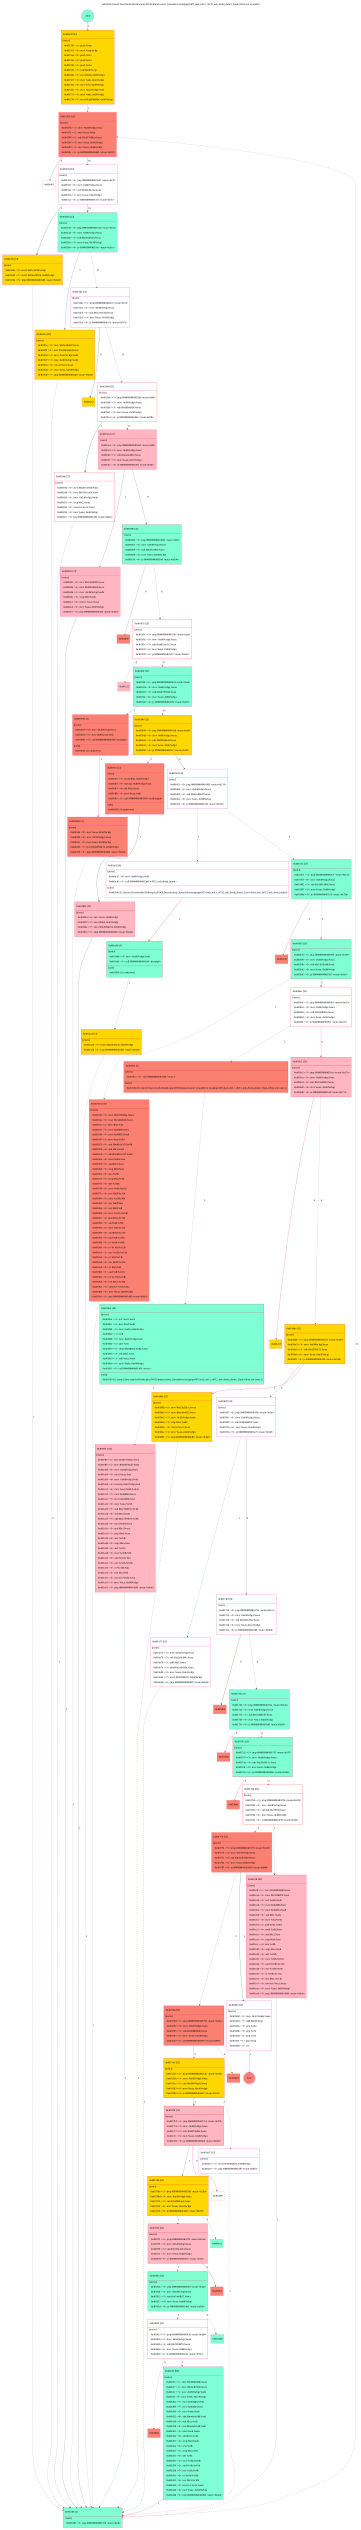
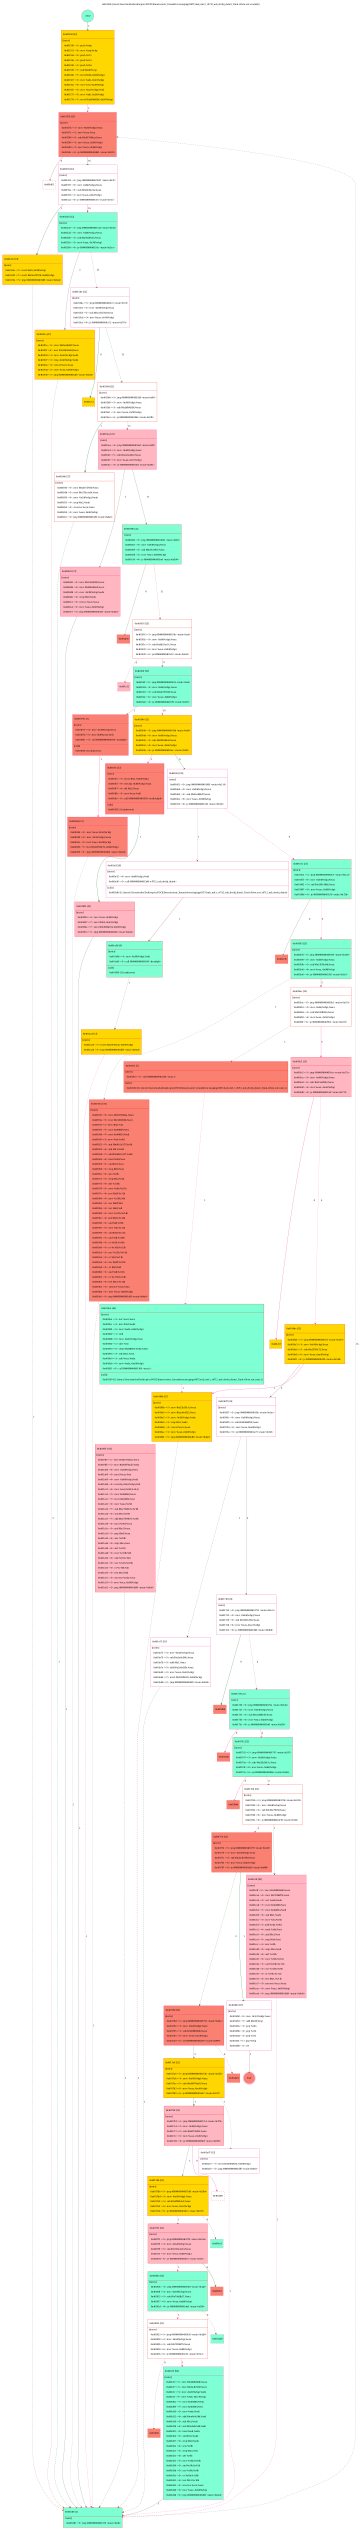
edge "0x4019ca [44]" -> "0x4019f6 [113]": now "0x4019ca [44]" -> "0x40189b [27]"
